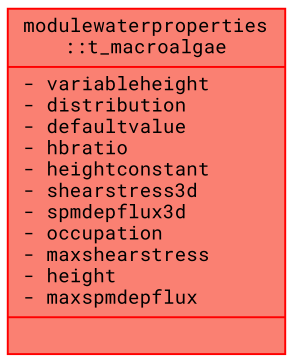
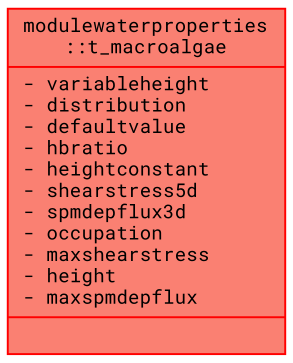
node "modulewaterproperties": text "- shearstress3d" -> "- shearstress5d"
